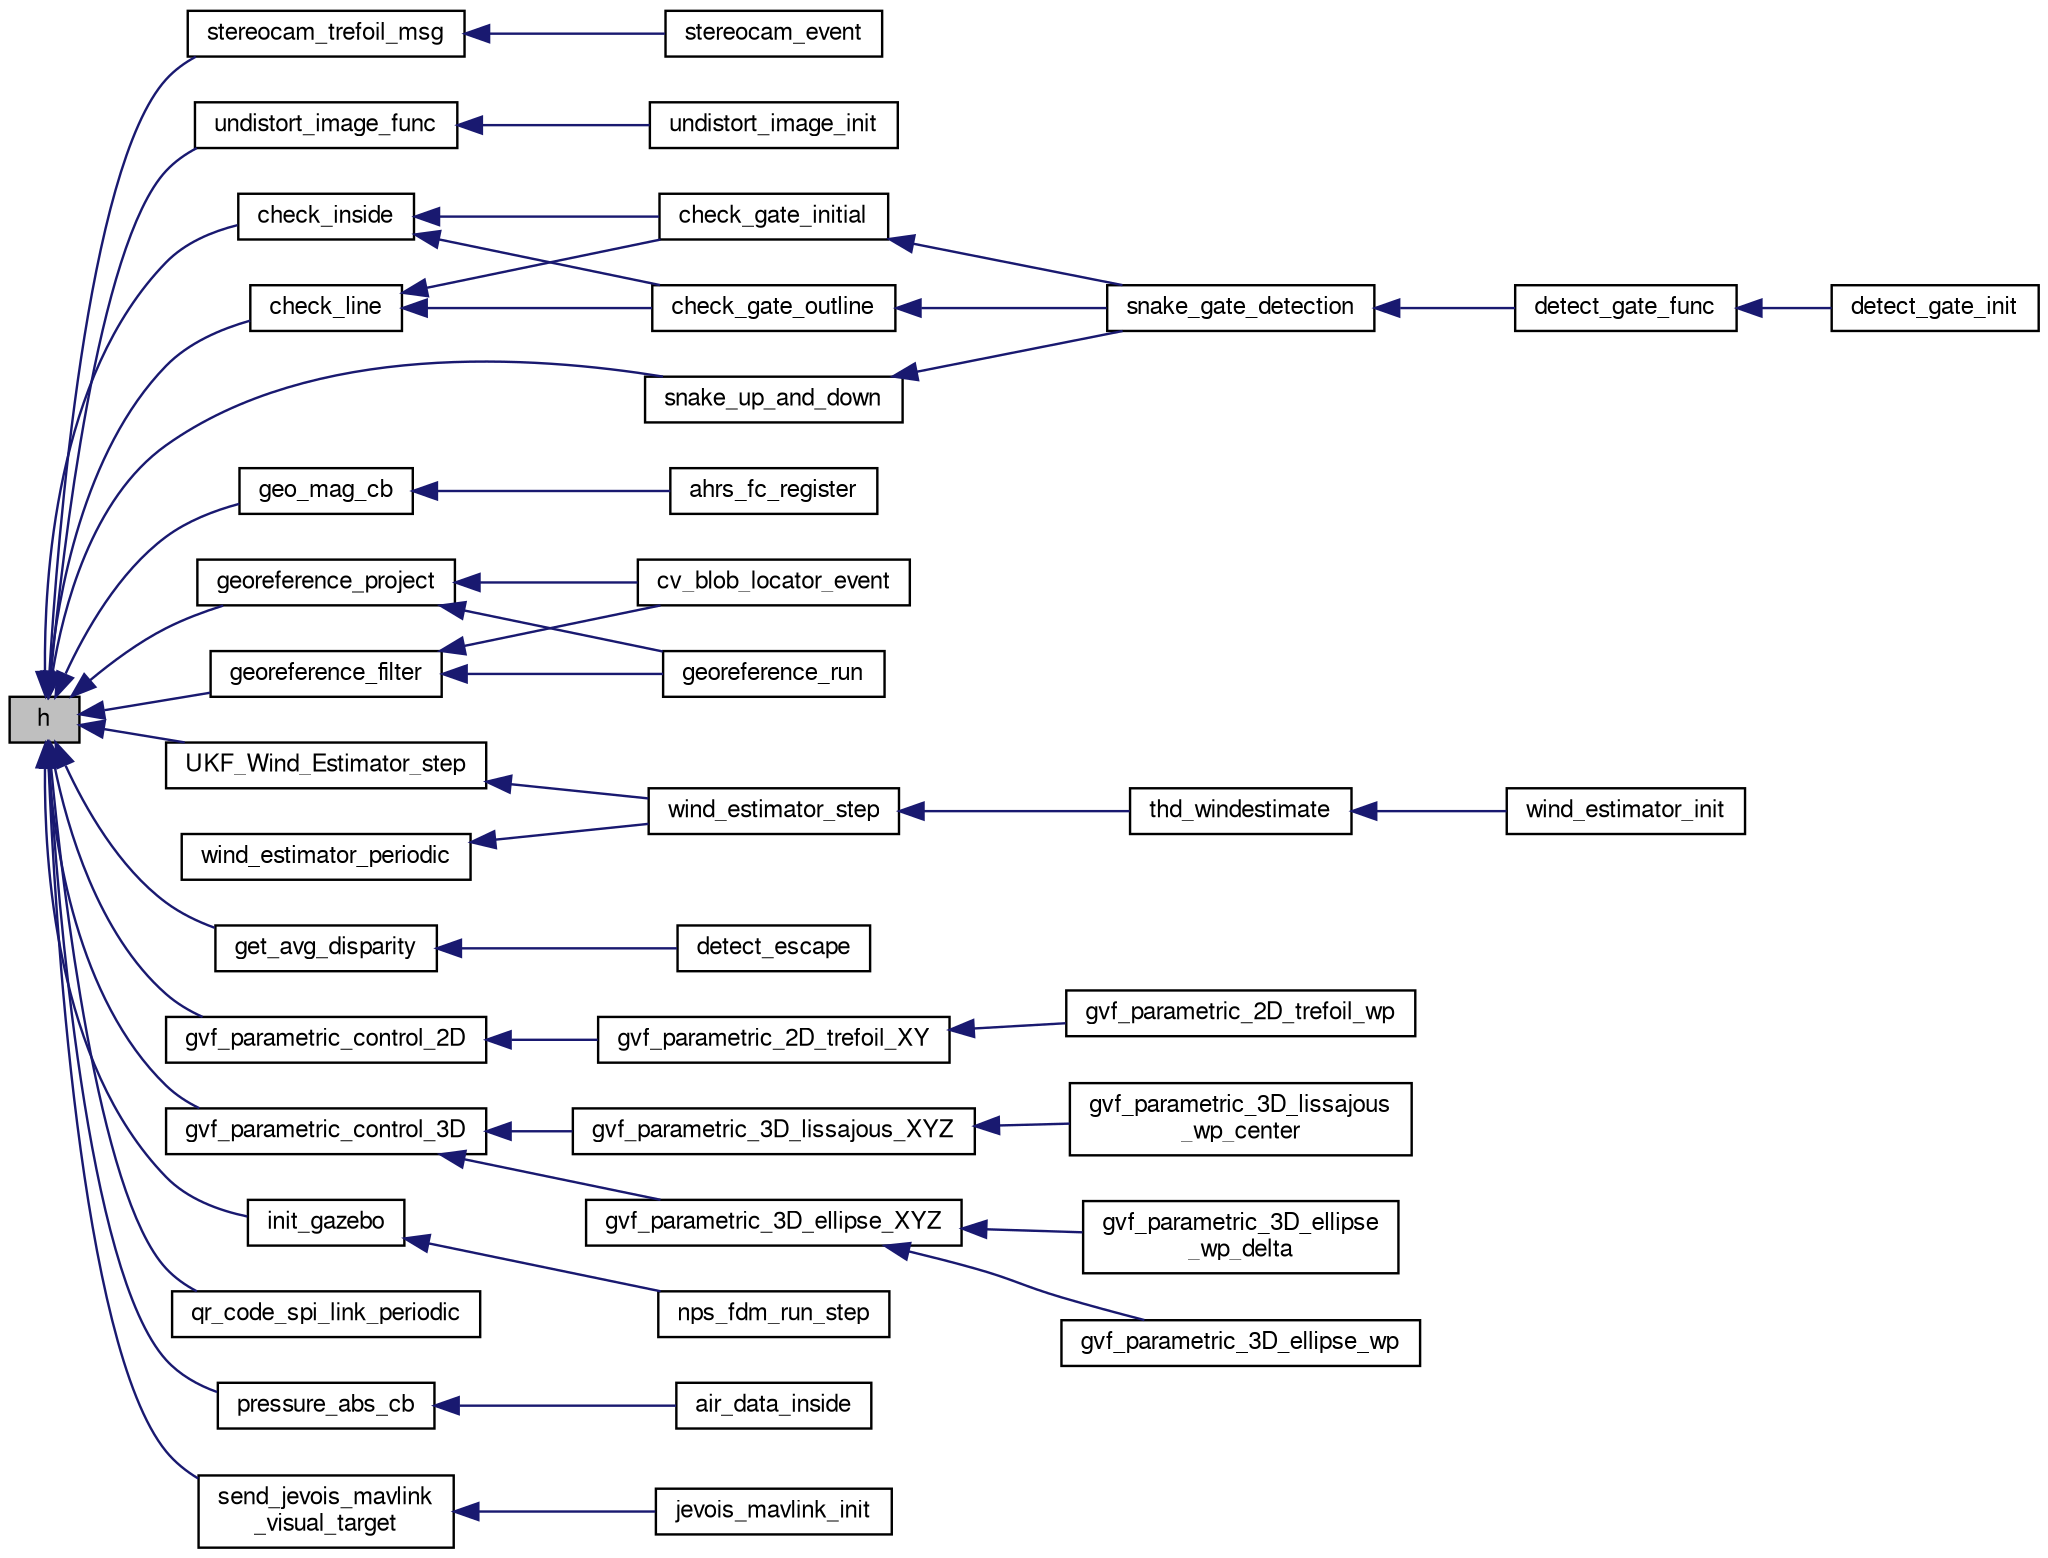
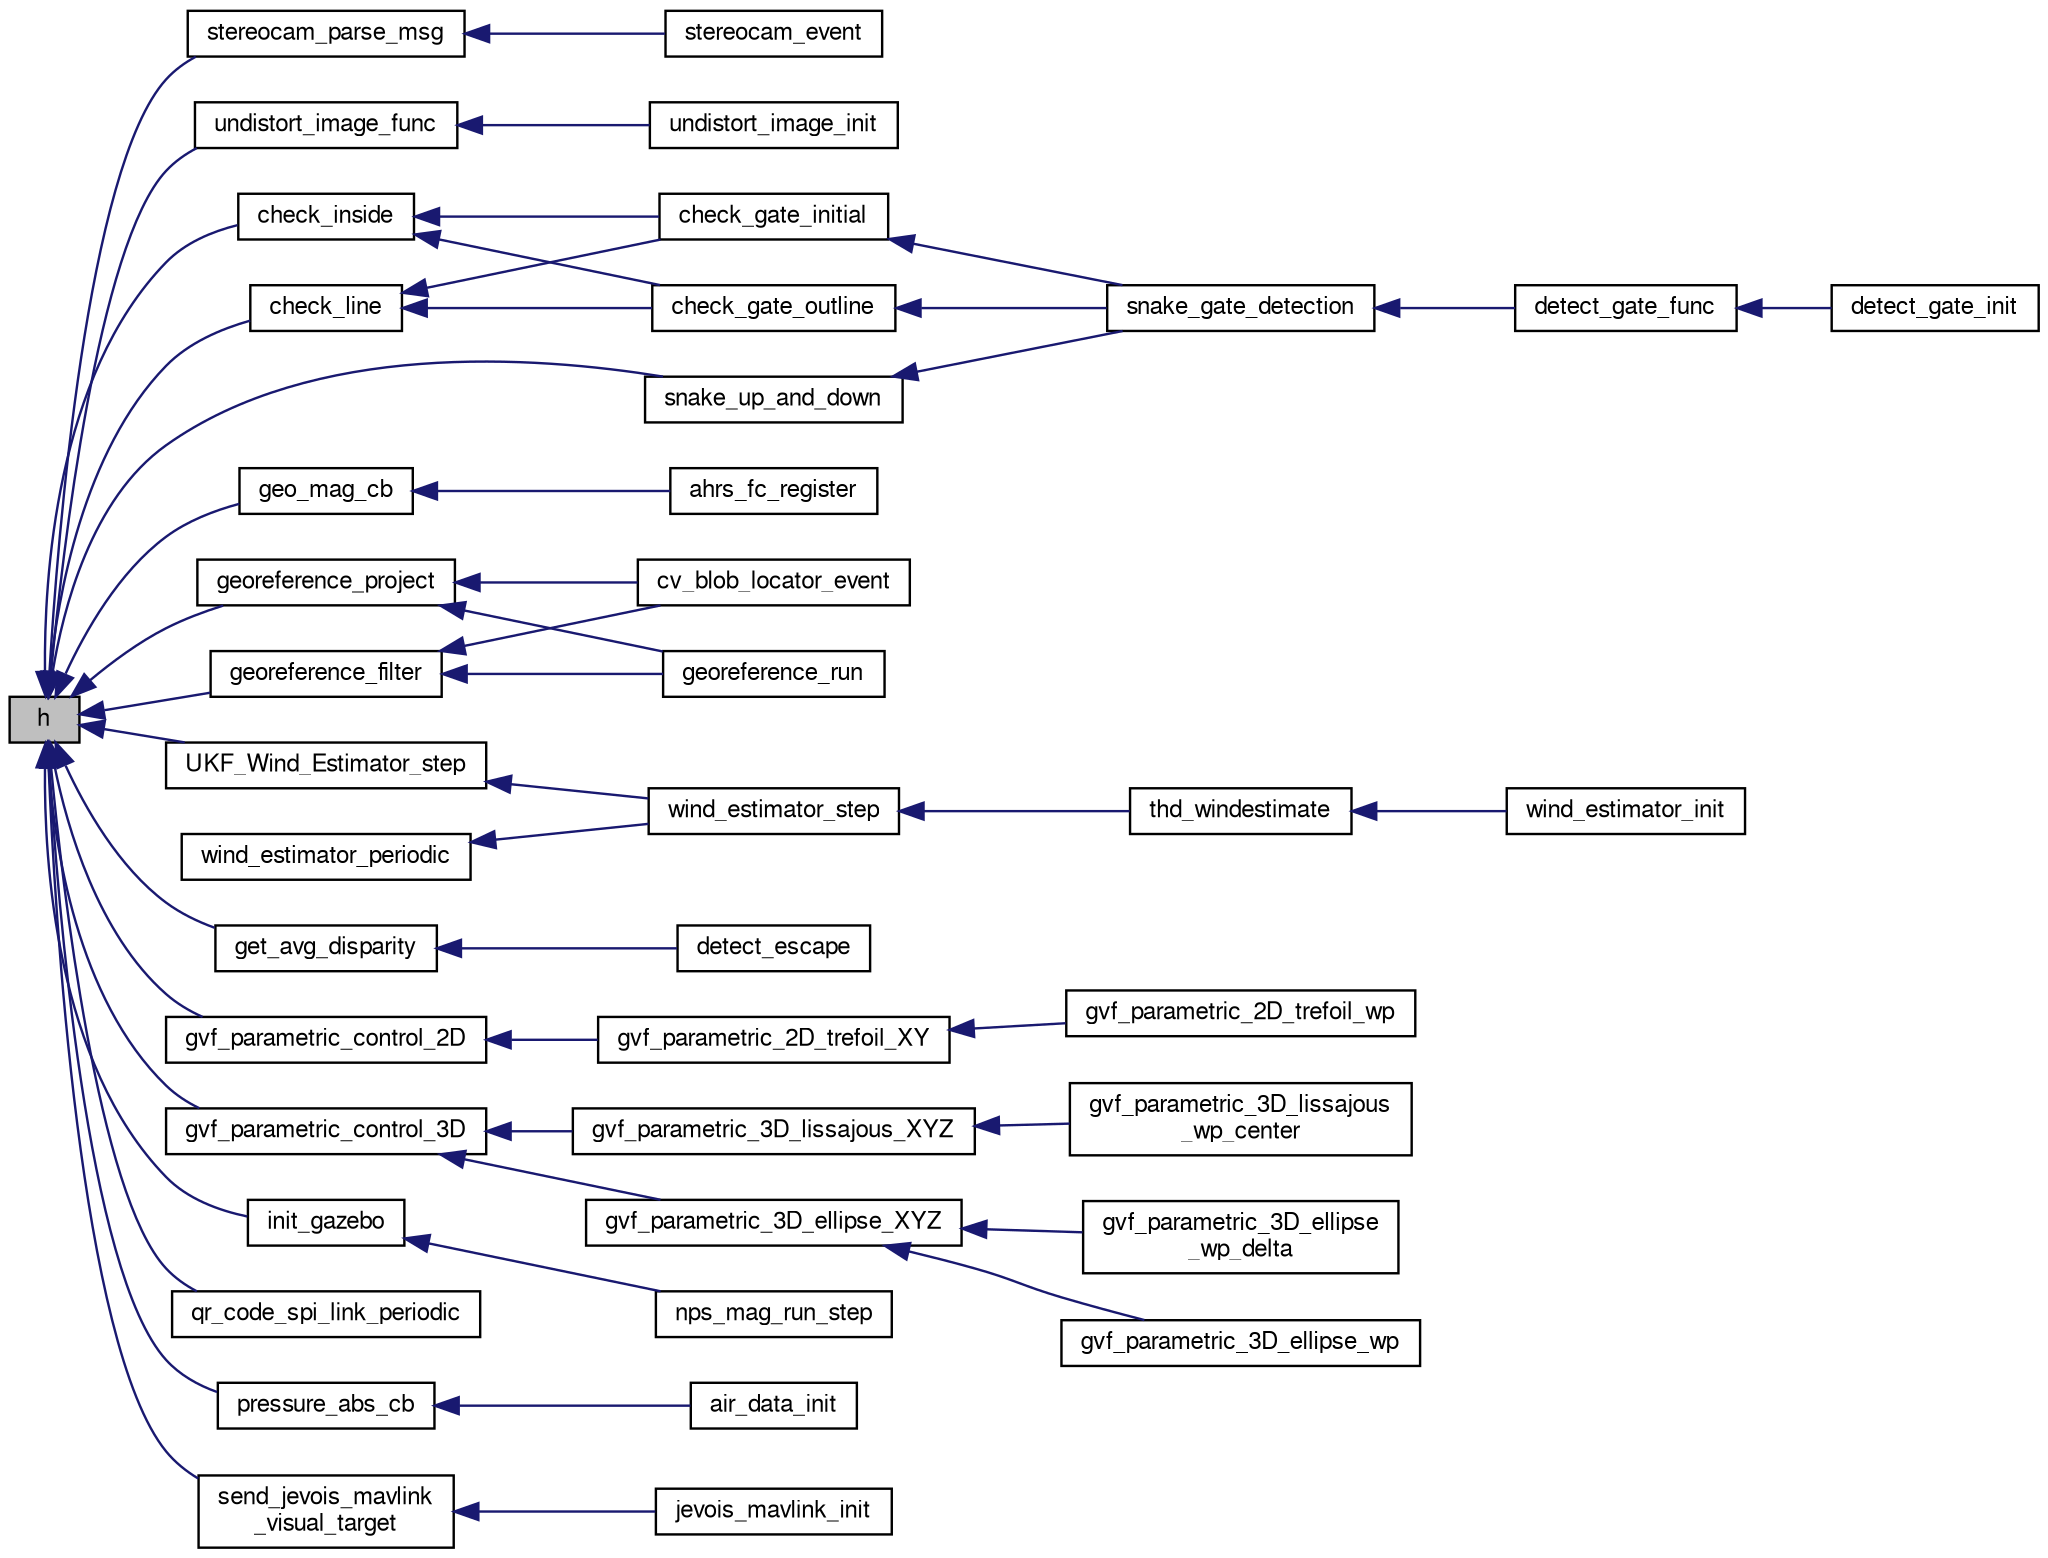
node "stereocam_trefoil_msg": label "stereocam_trefoil_msg" -> "stereocam_parse_msg"
node "nps_fdm_run_step": label "nps_fdm_run_step" -> "nps_mag_run_step"
node "air_data_inside": label "air_data_inside" -> "air_data_init"
